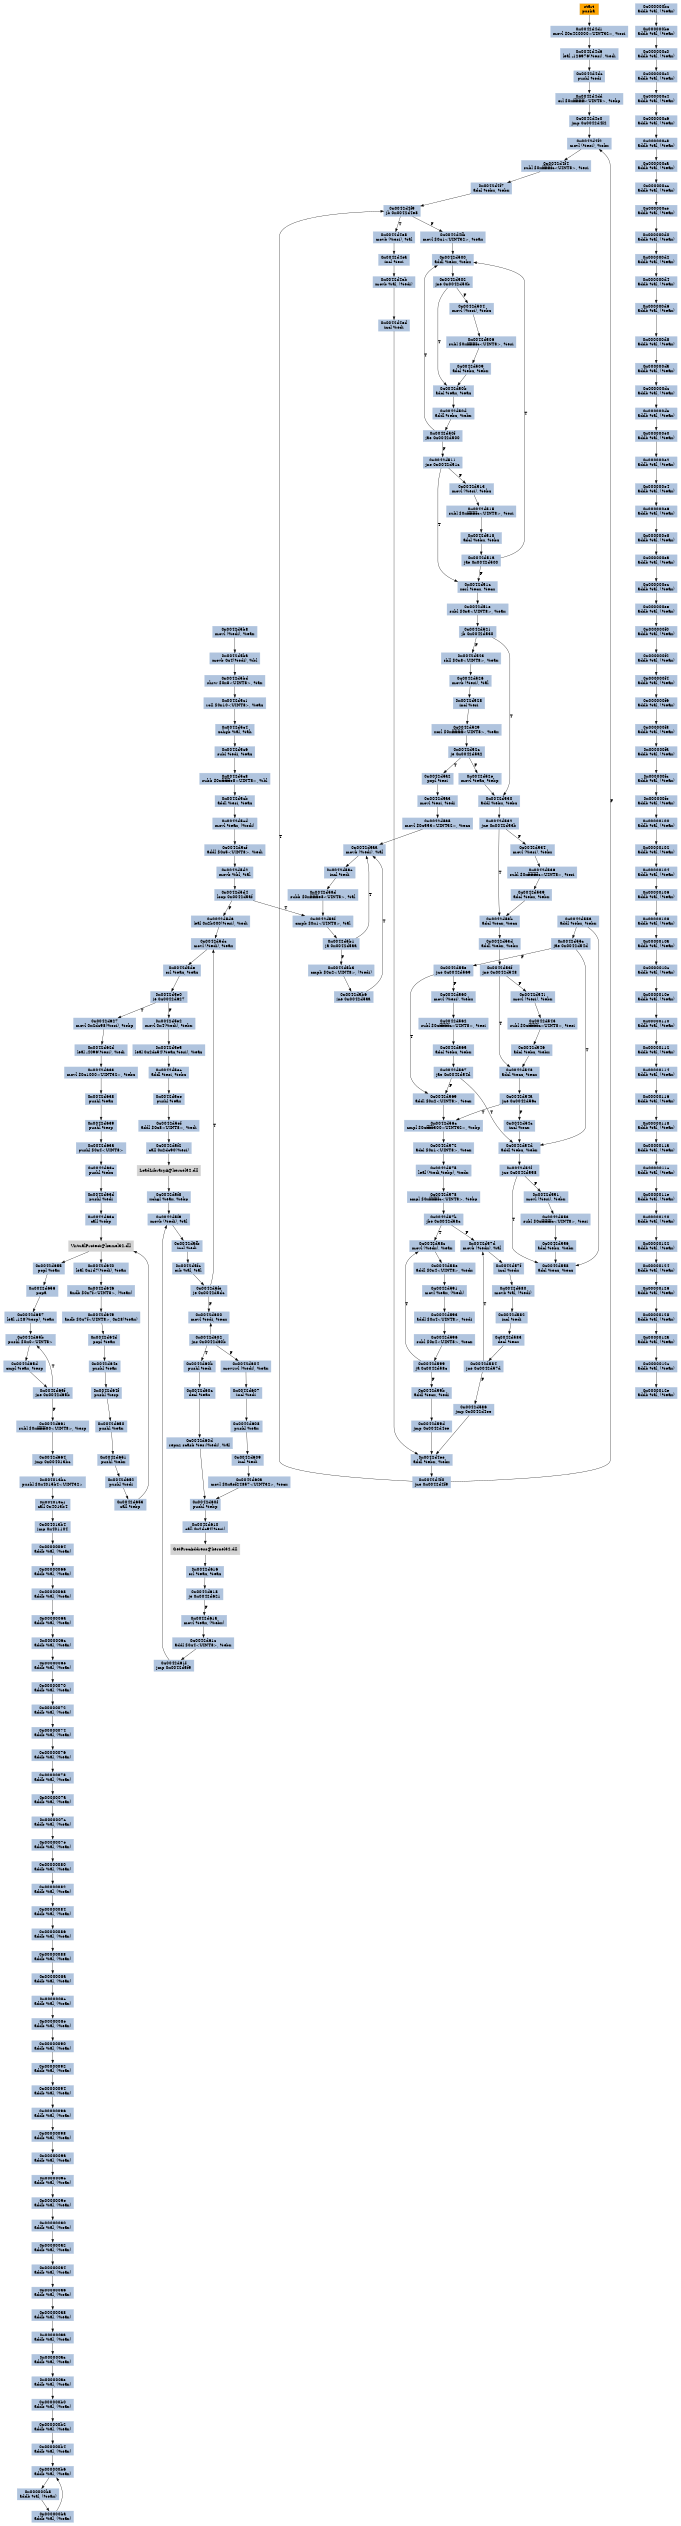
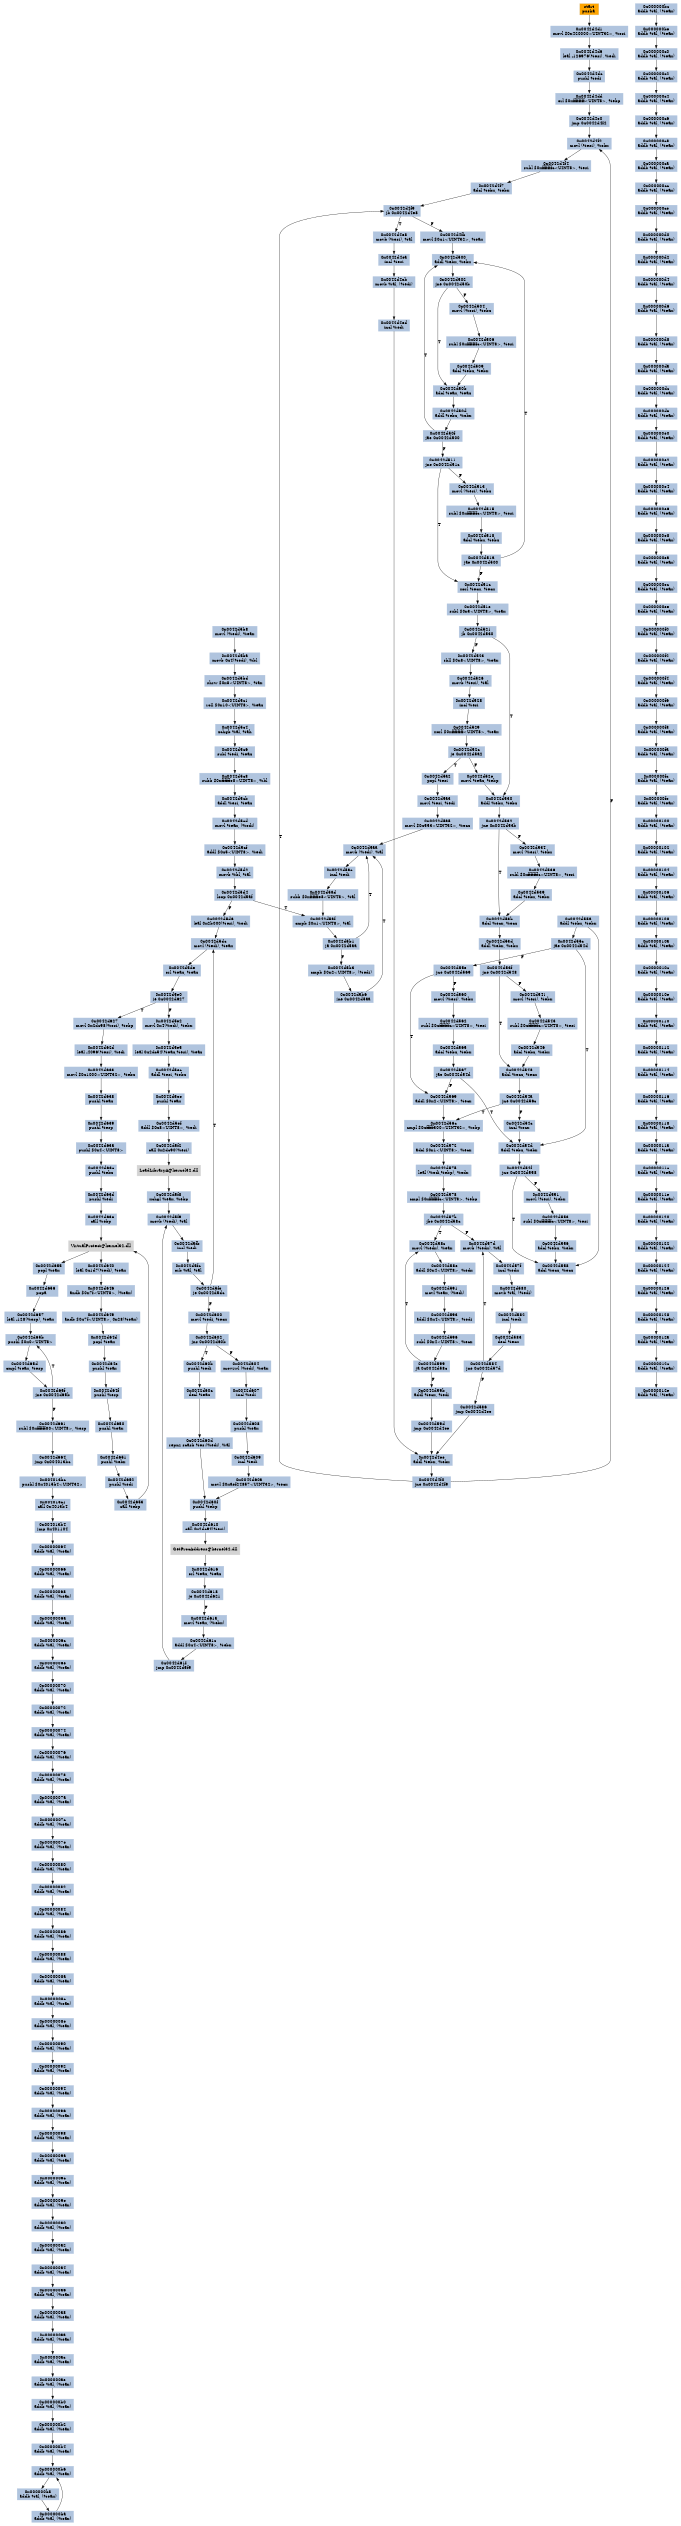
edge "0x0042d602 jns 0x0042d60b" -> "0x0042d600 movl %edi, %ecx": reversed
